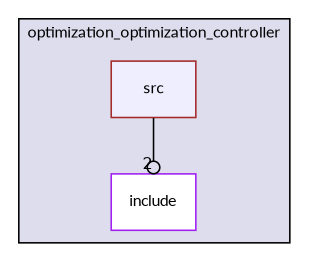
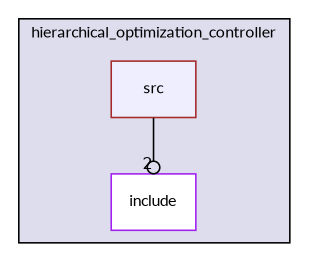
cluster "optimization_optimization_controller": label "optimization_optimization_controller" -> "hierarchical_optimization_controller"
